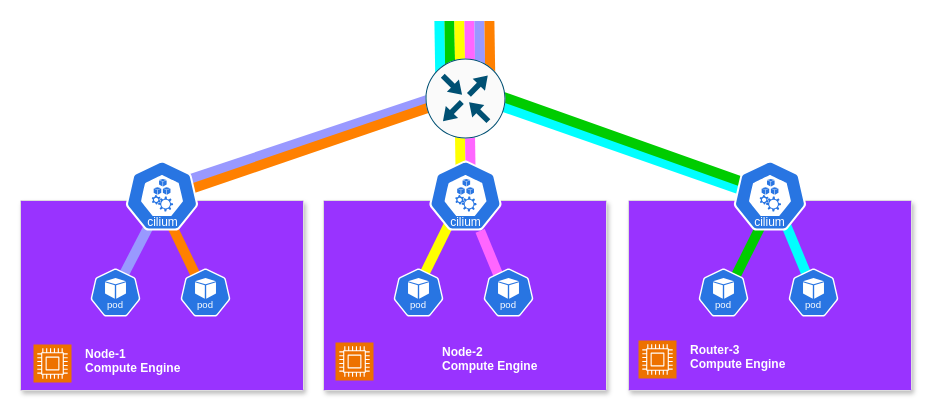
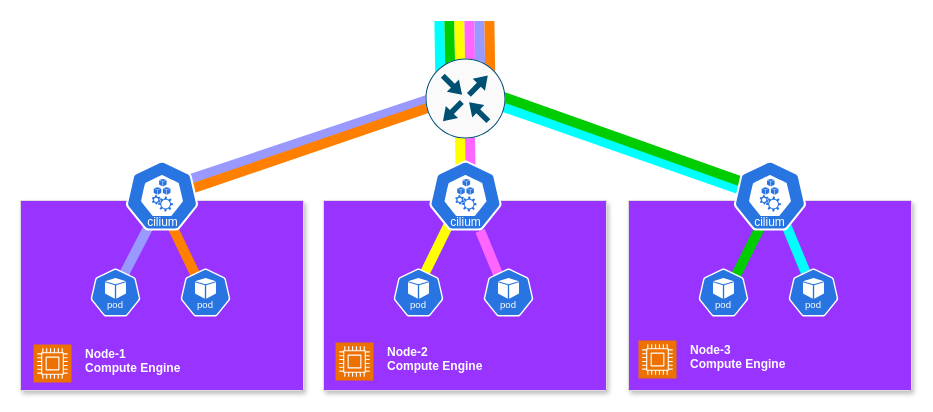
node "Router-3Compute Engine": label "Router-3Compute Engine" -> "Node-3Compute Engine"
node "Node-2Compute Engine": moved (501, 364) -> (446, 364)
